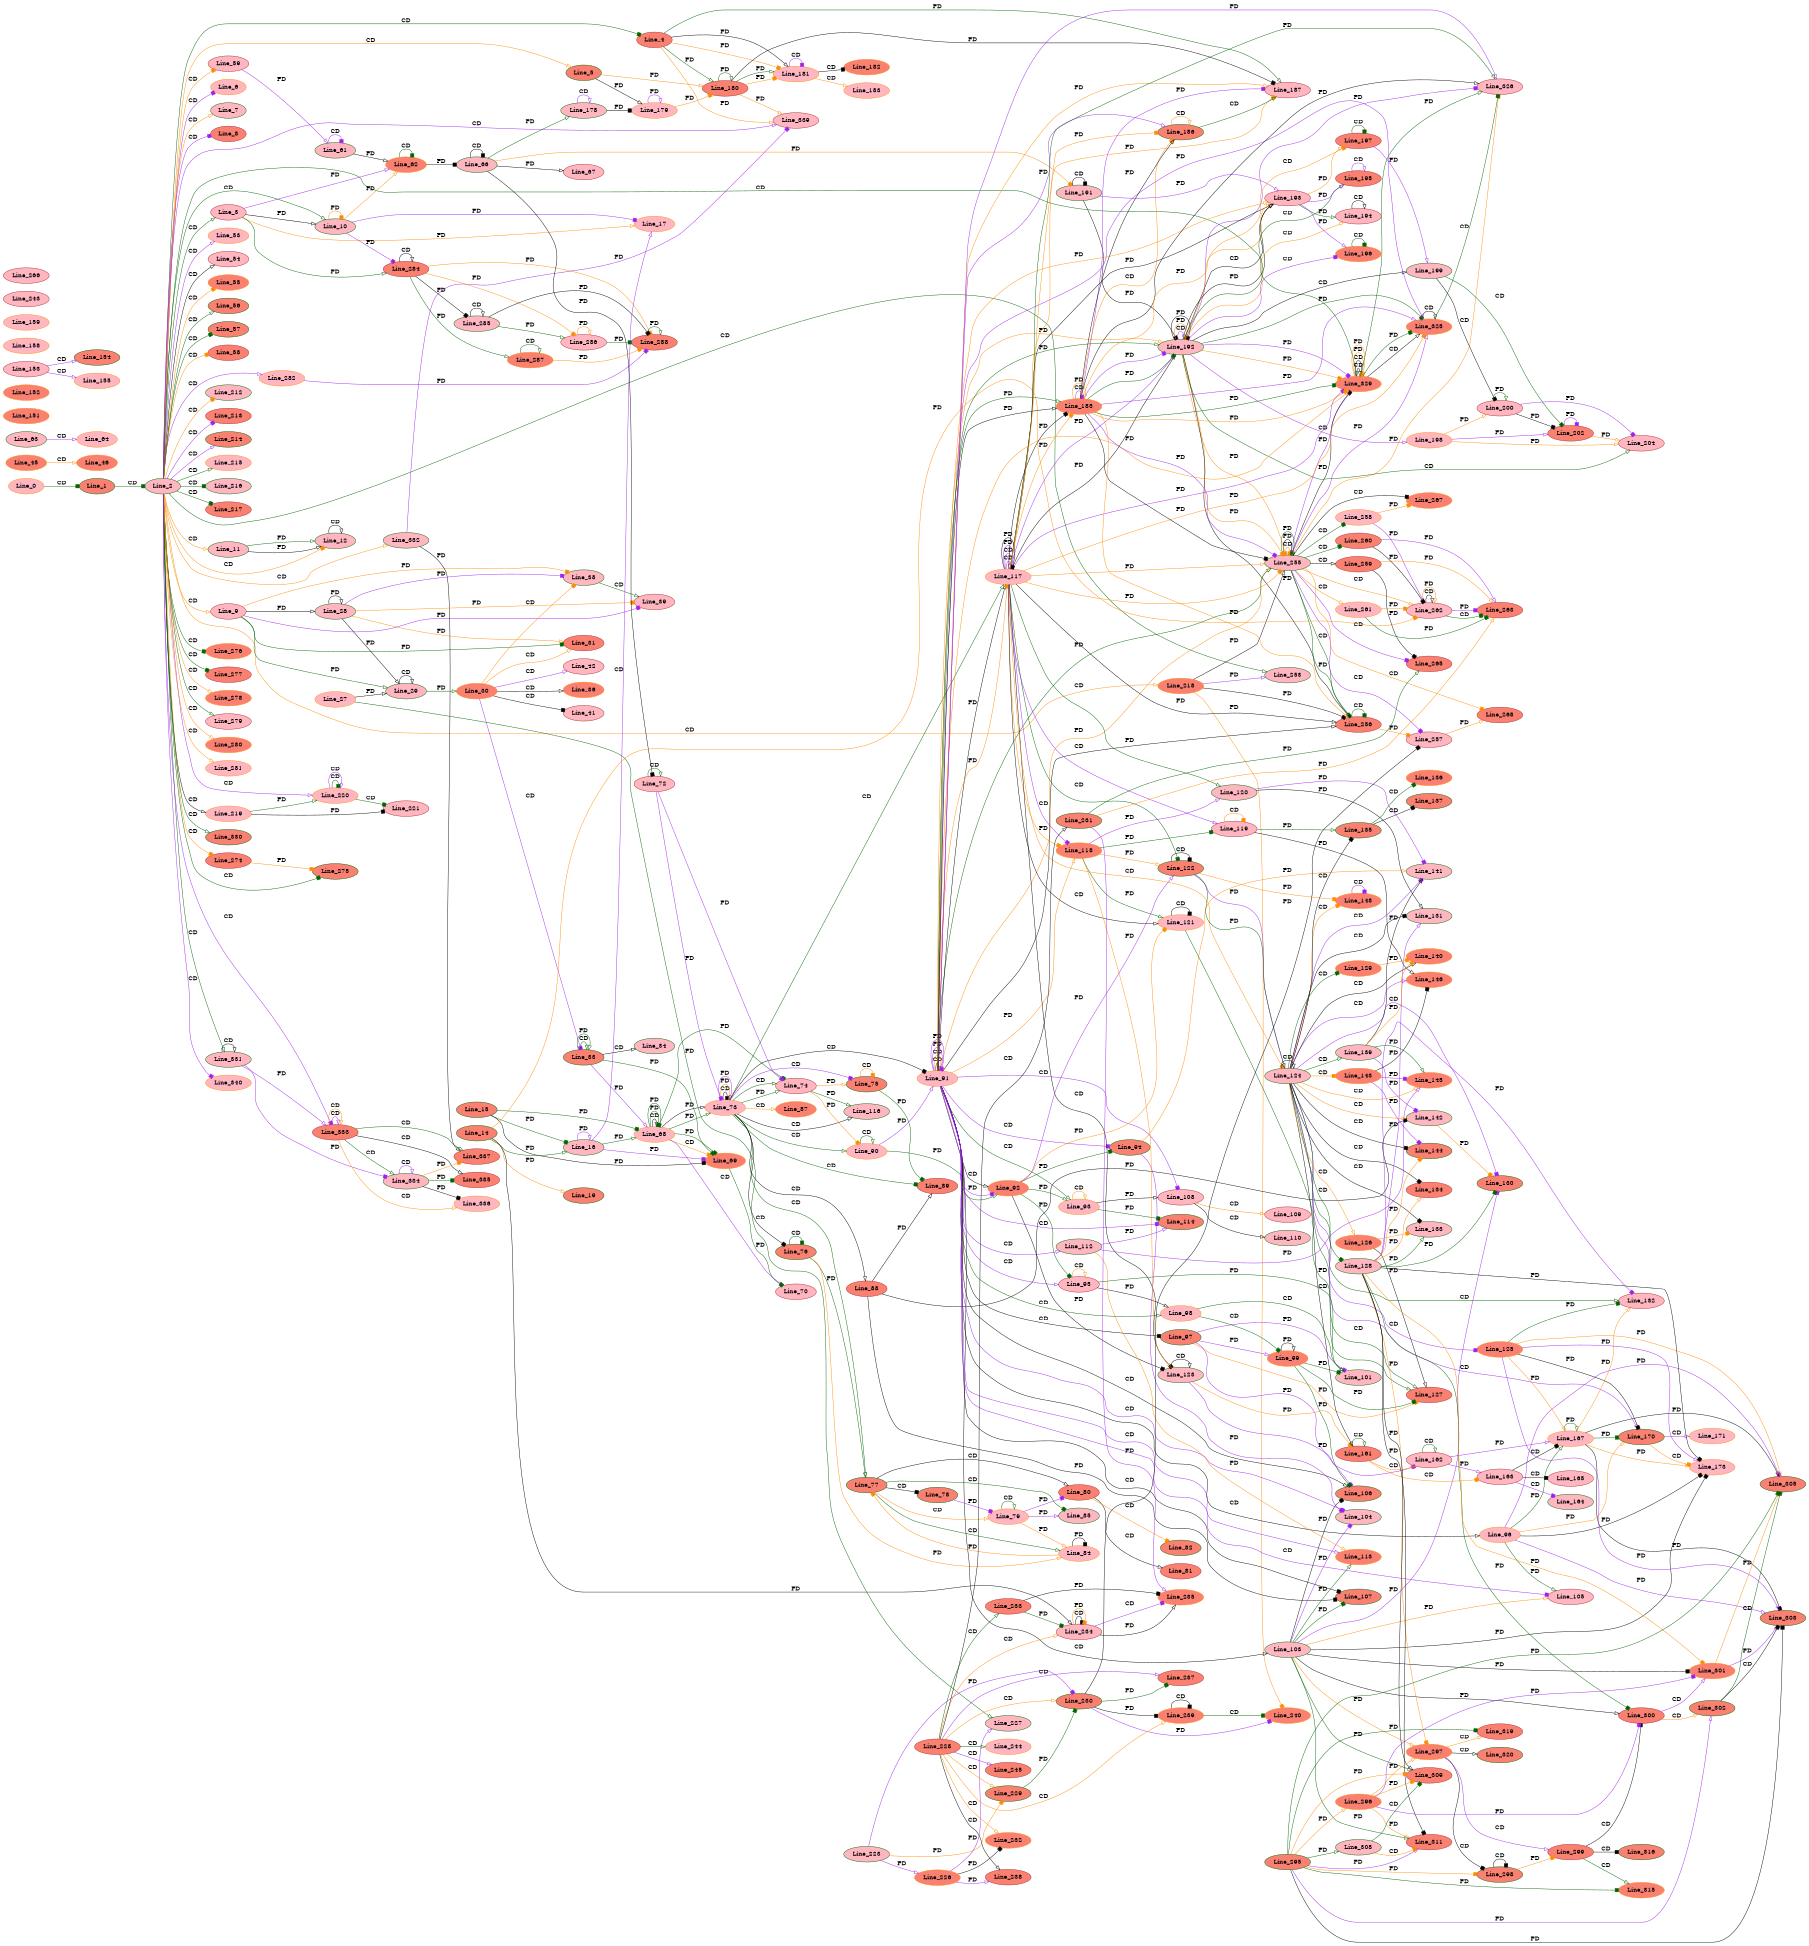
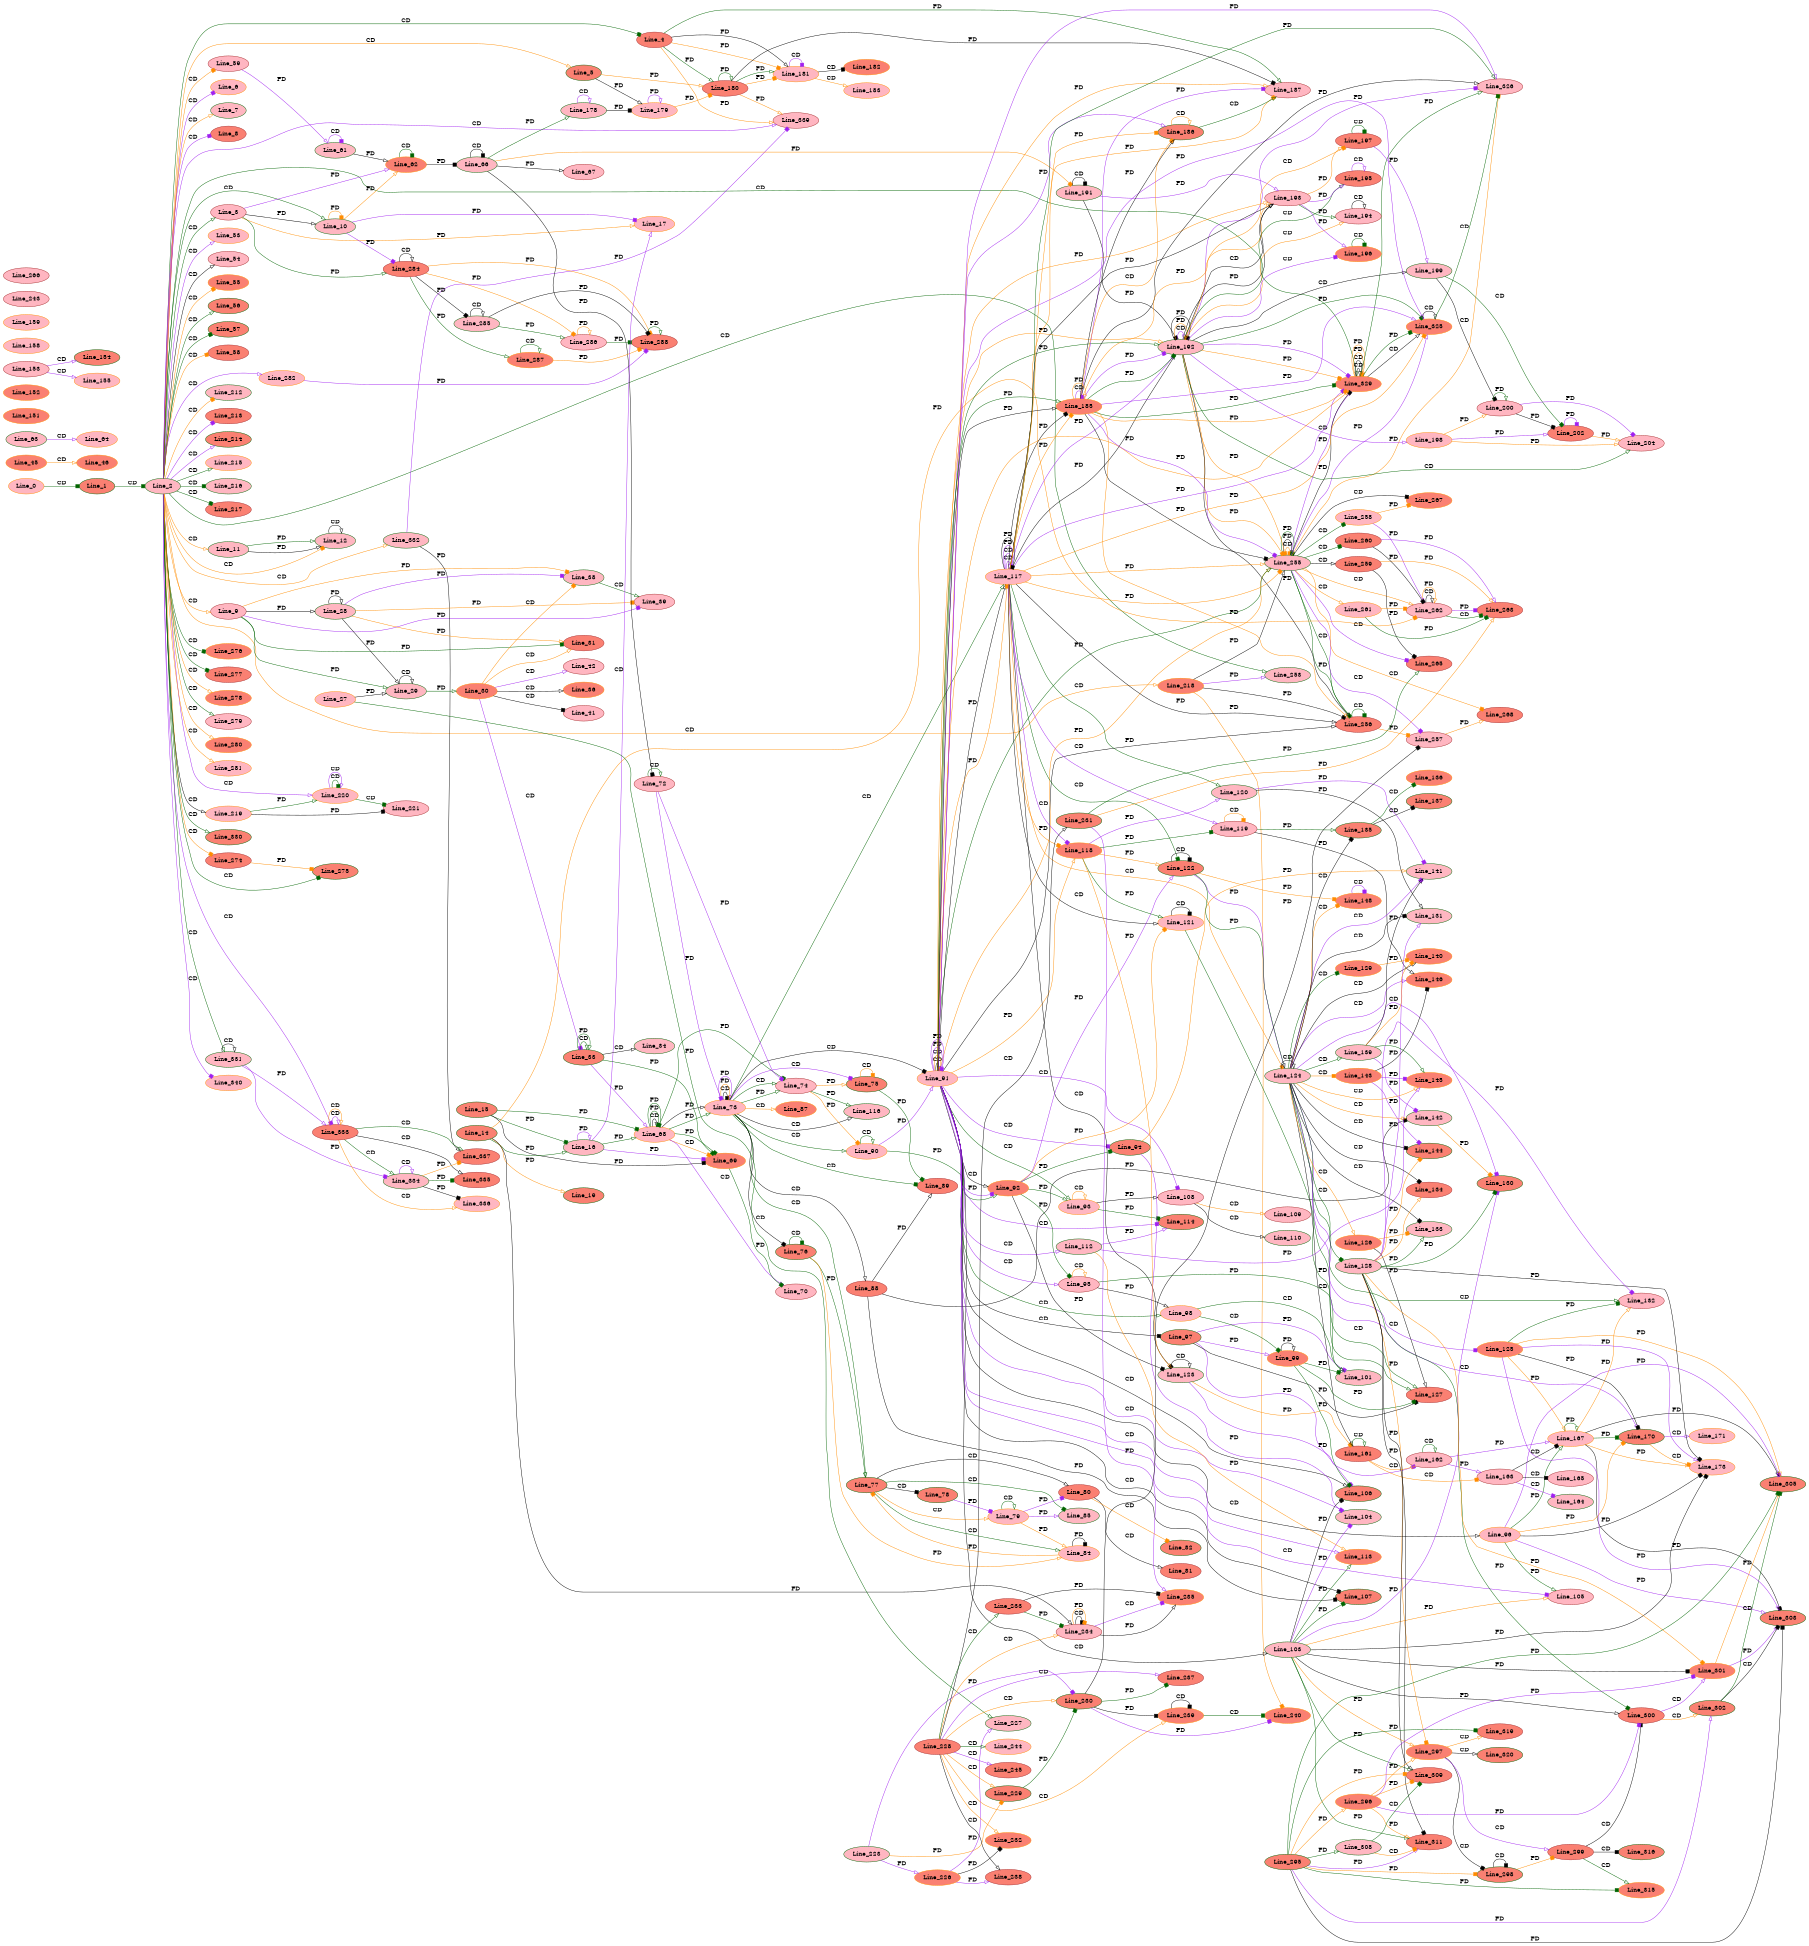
edge "Line_91" -> "Line_104": arrowhead box -> onormal
edge "Line_97" -> "Line_127": color darkorange -> black
edge "Line_96" -> "Line_170": arrowhead onormal -> box
